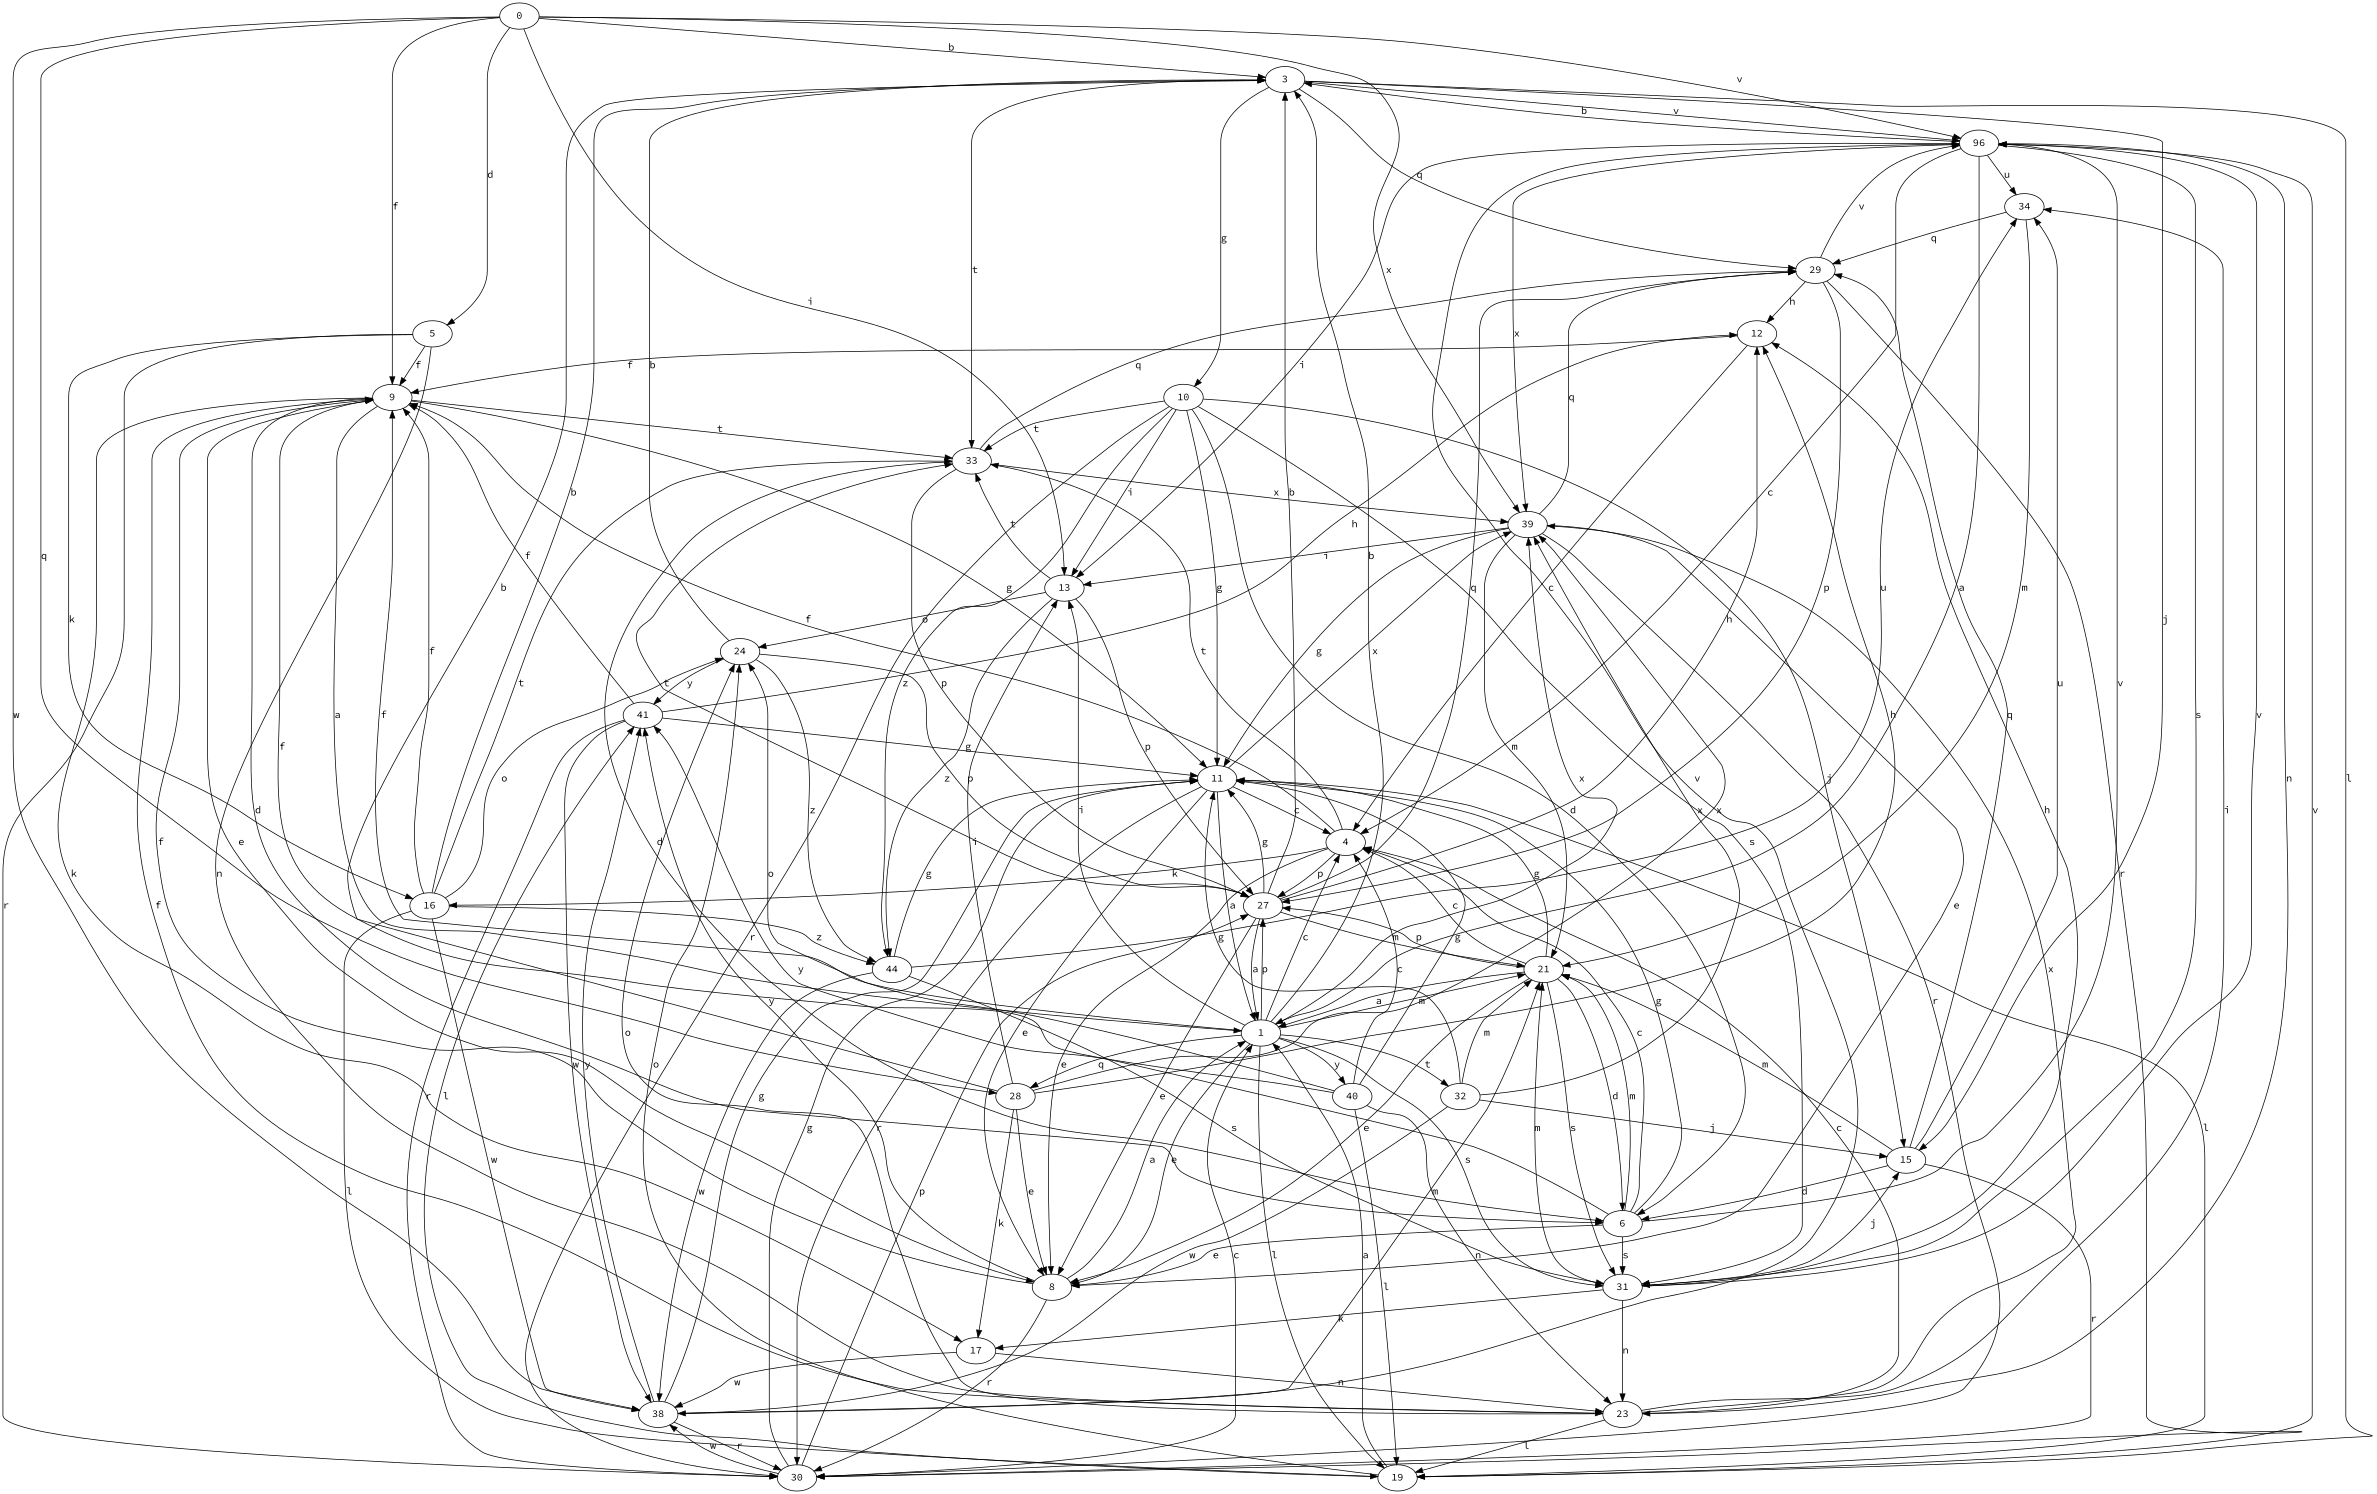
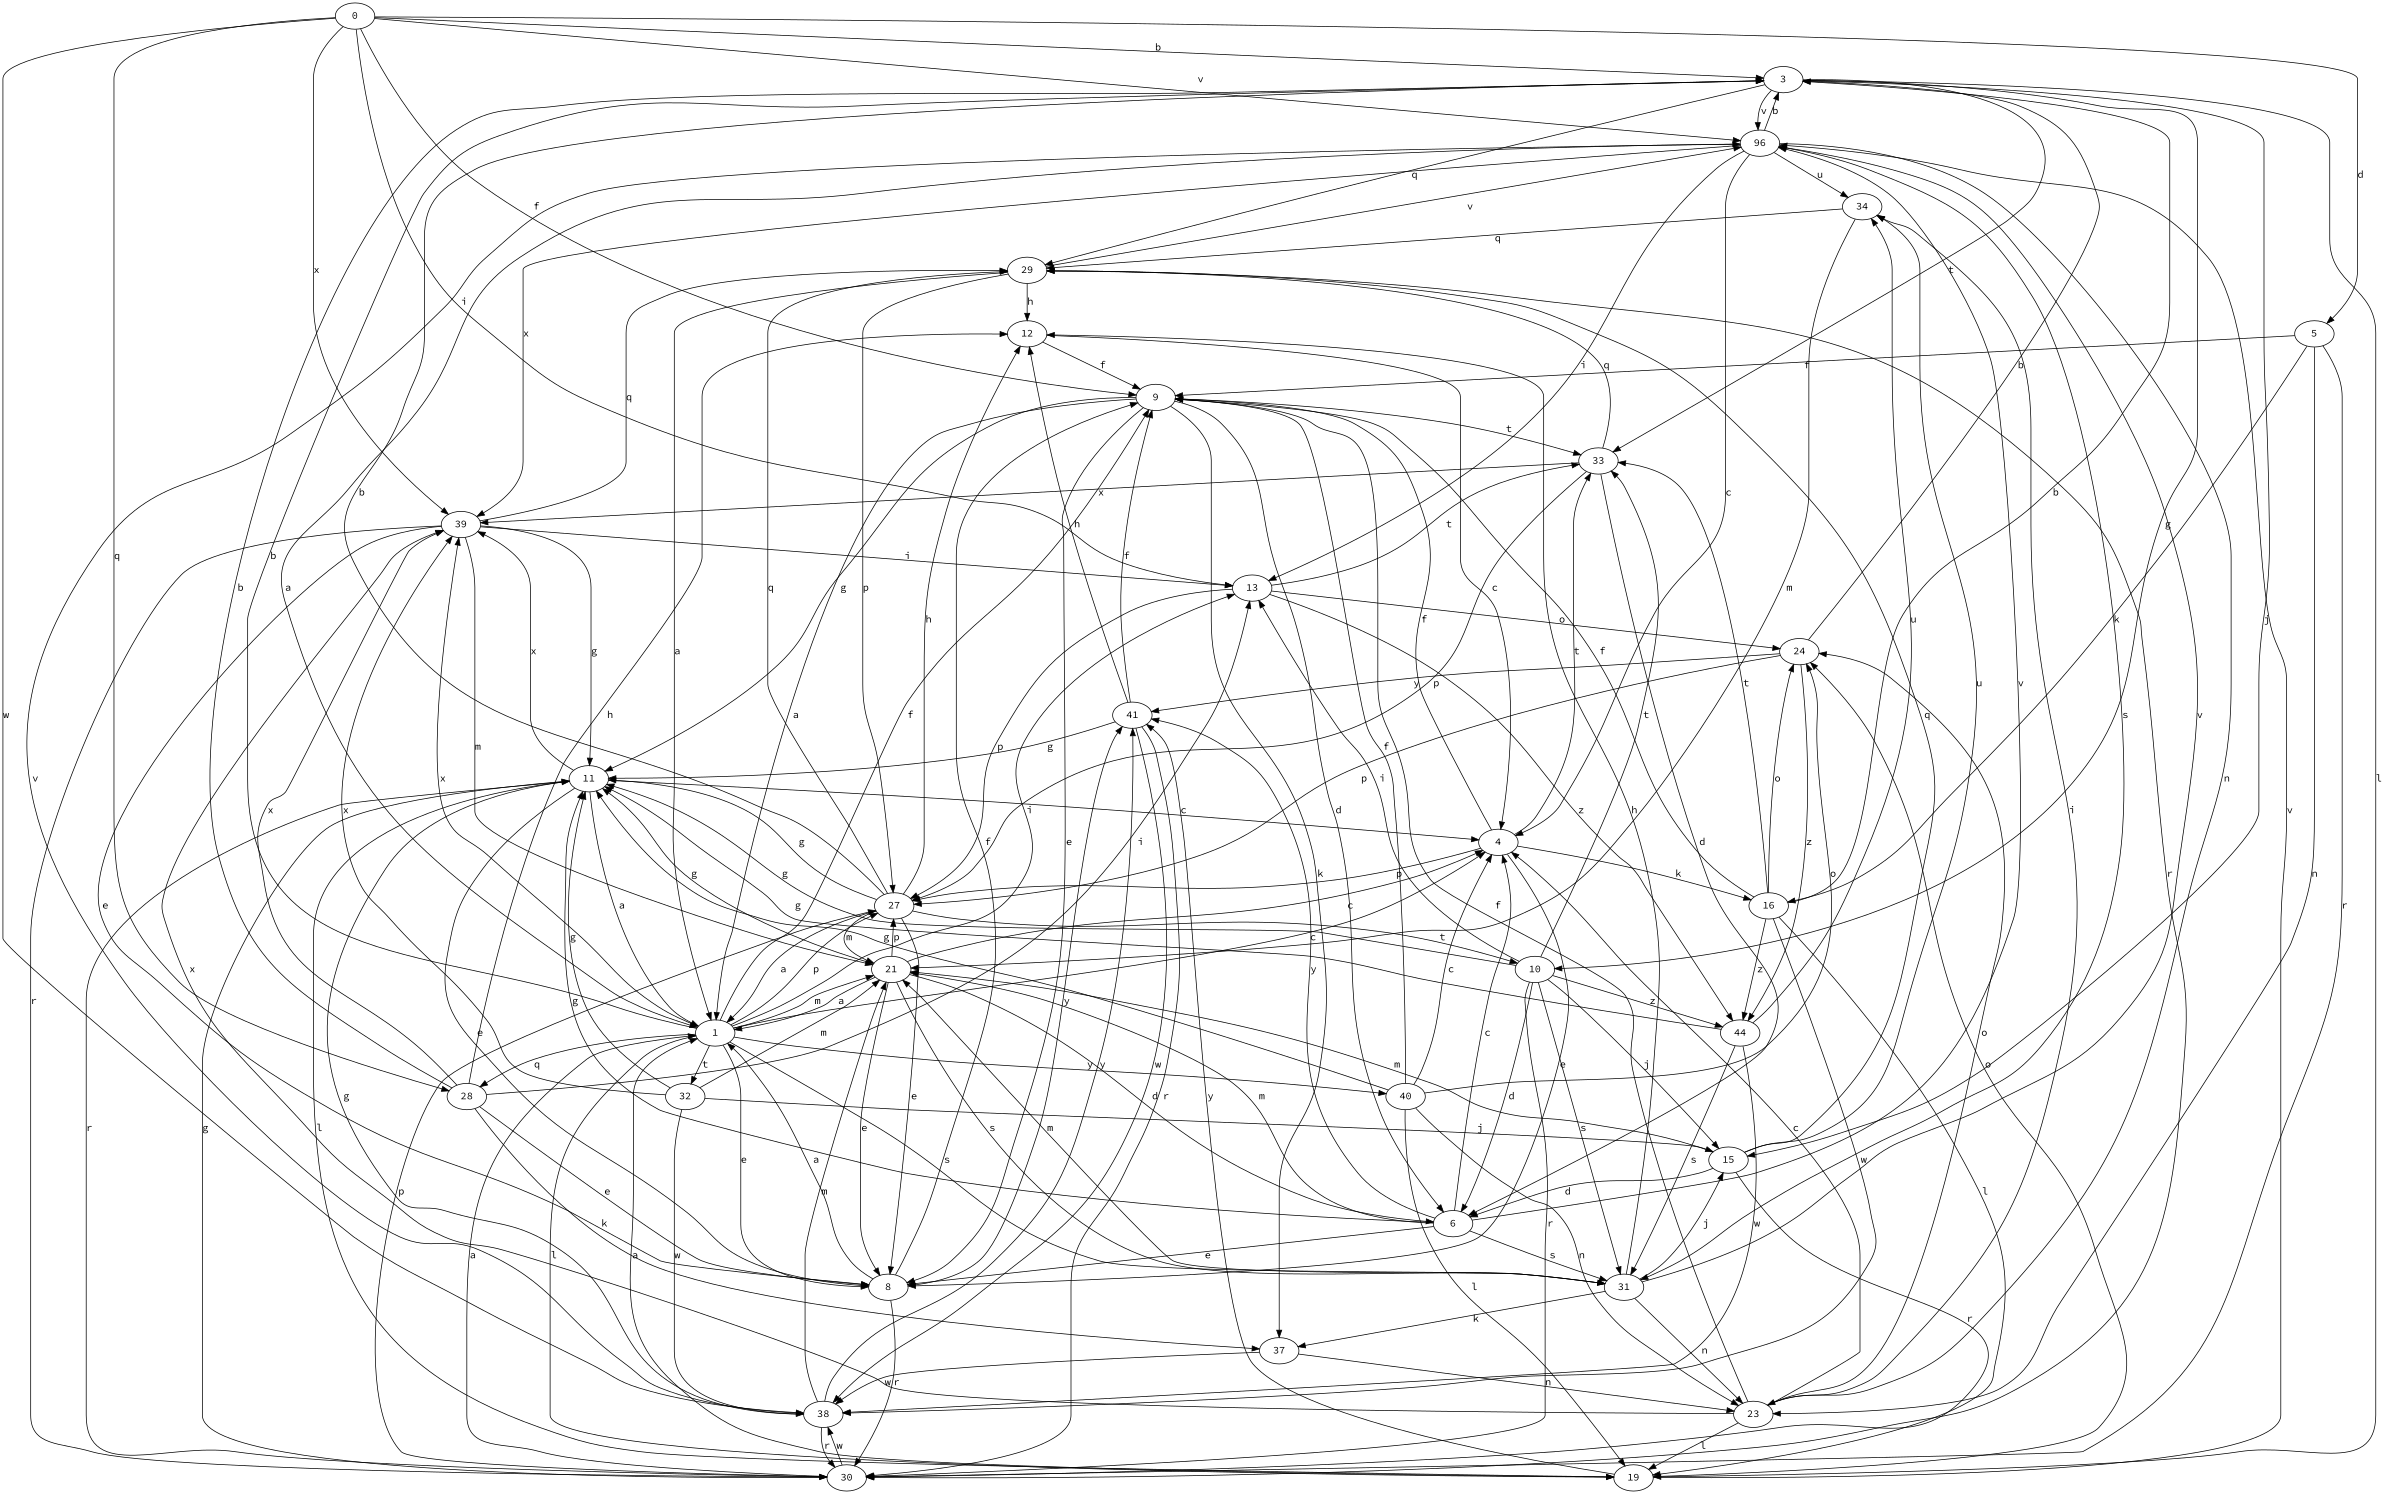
edge "29" -> "1": added, label "a"
edge "27" -> "33": now "27" -> "10"
edge "19" -> "41": label "l" -> "y"
edge "30" -> "1": label "c" -> "a"
node "17": label "17" -> "37"
